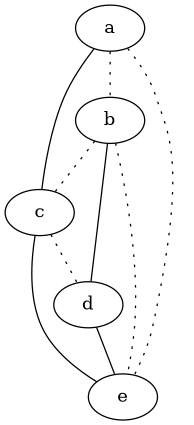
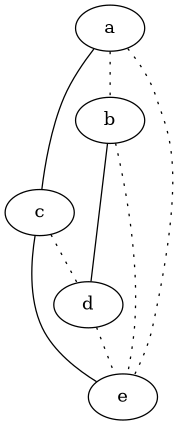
edge "b" -- "c": removed
edge "d" -- "e": style solid -> dotted
